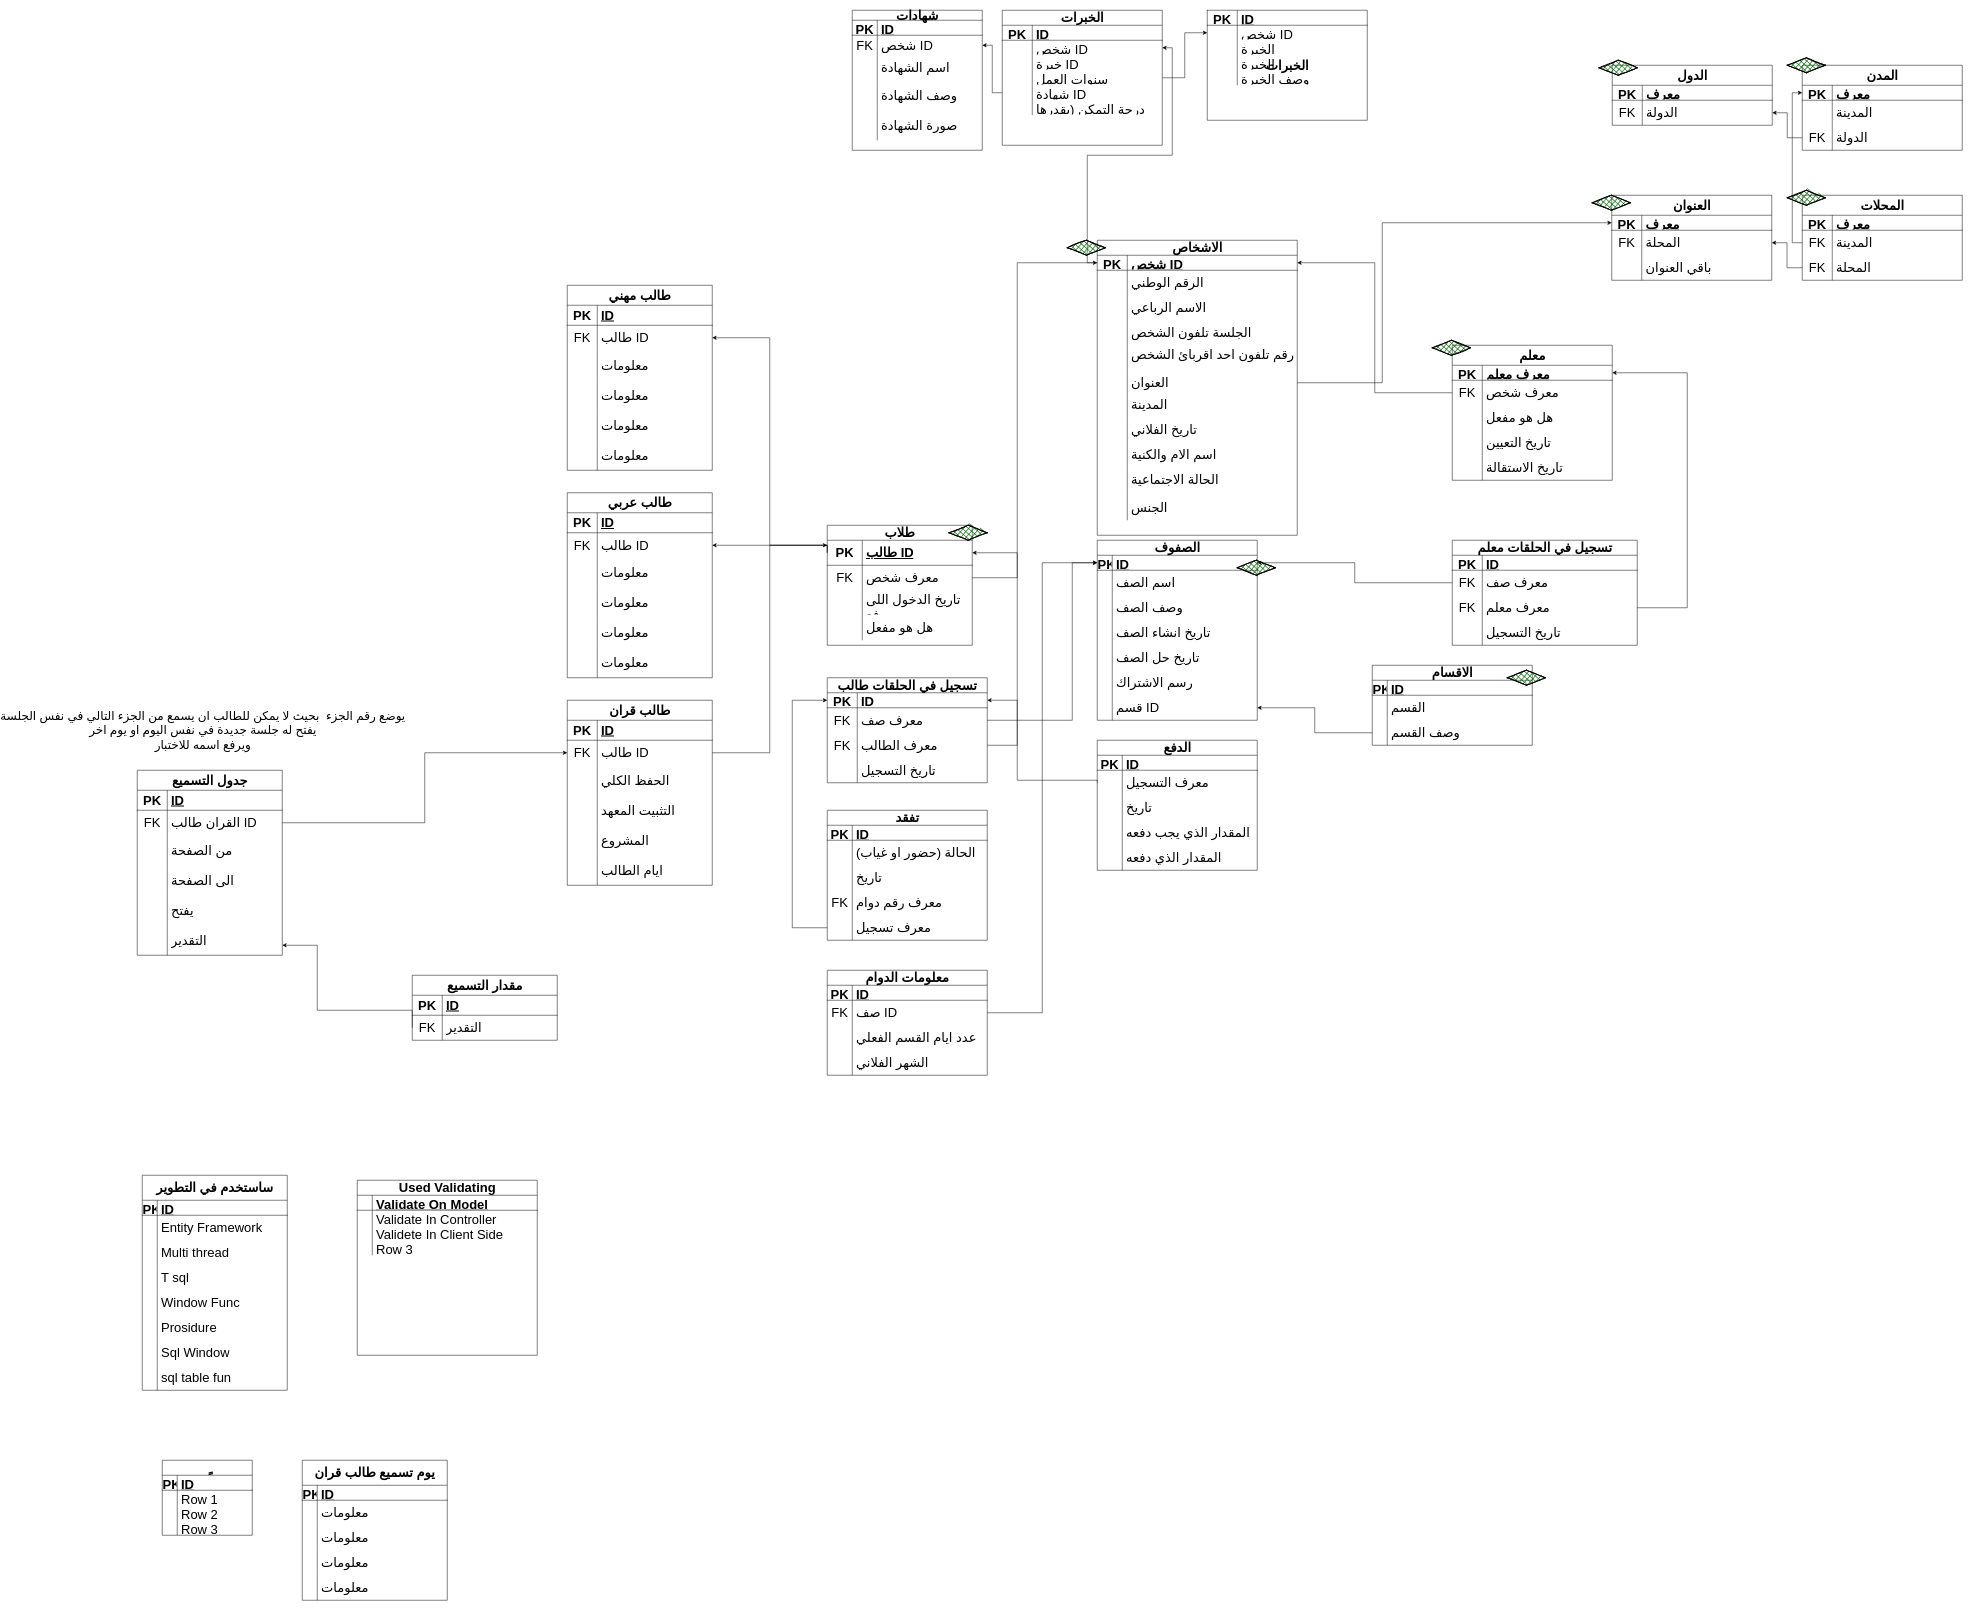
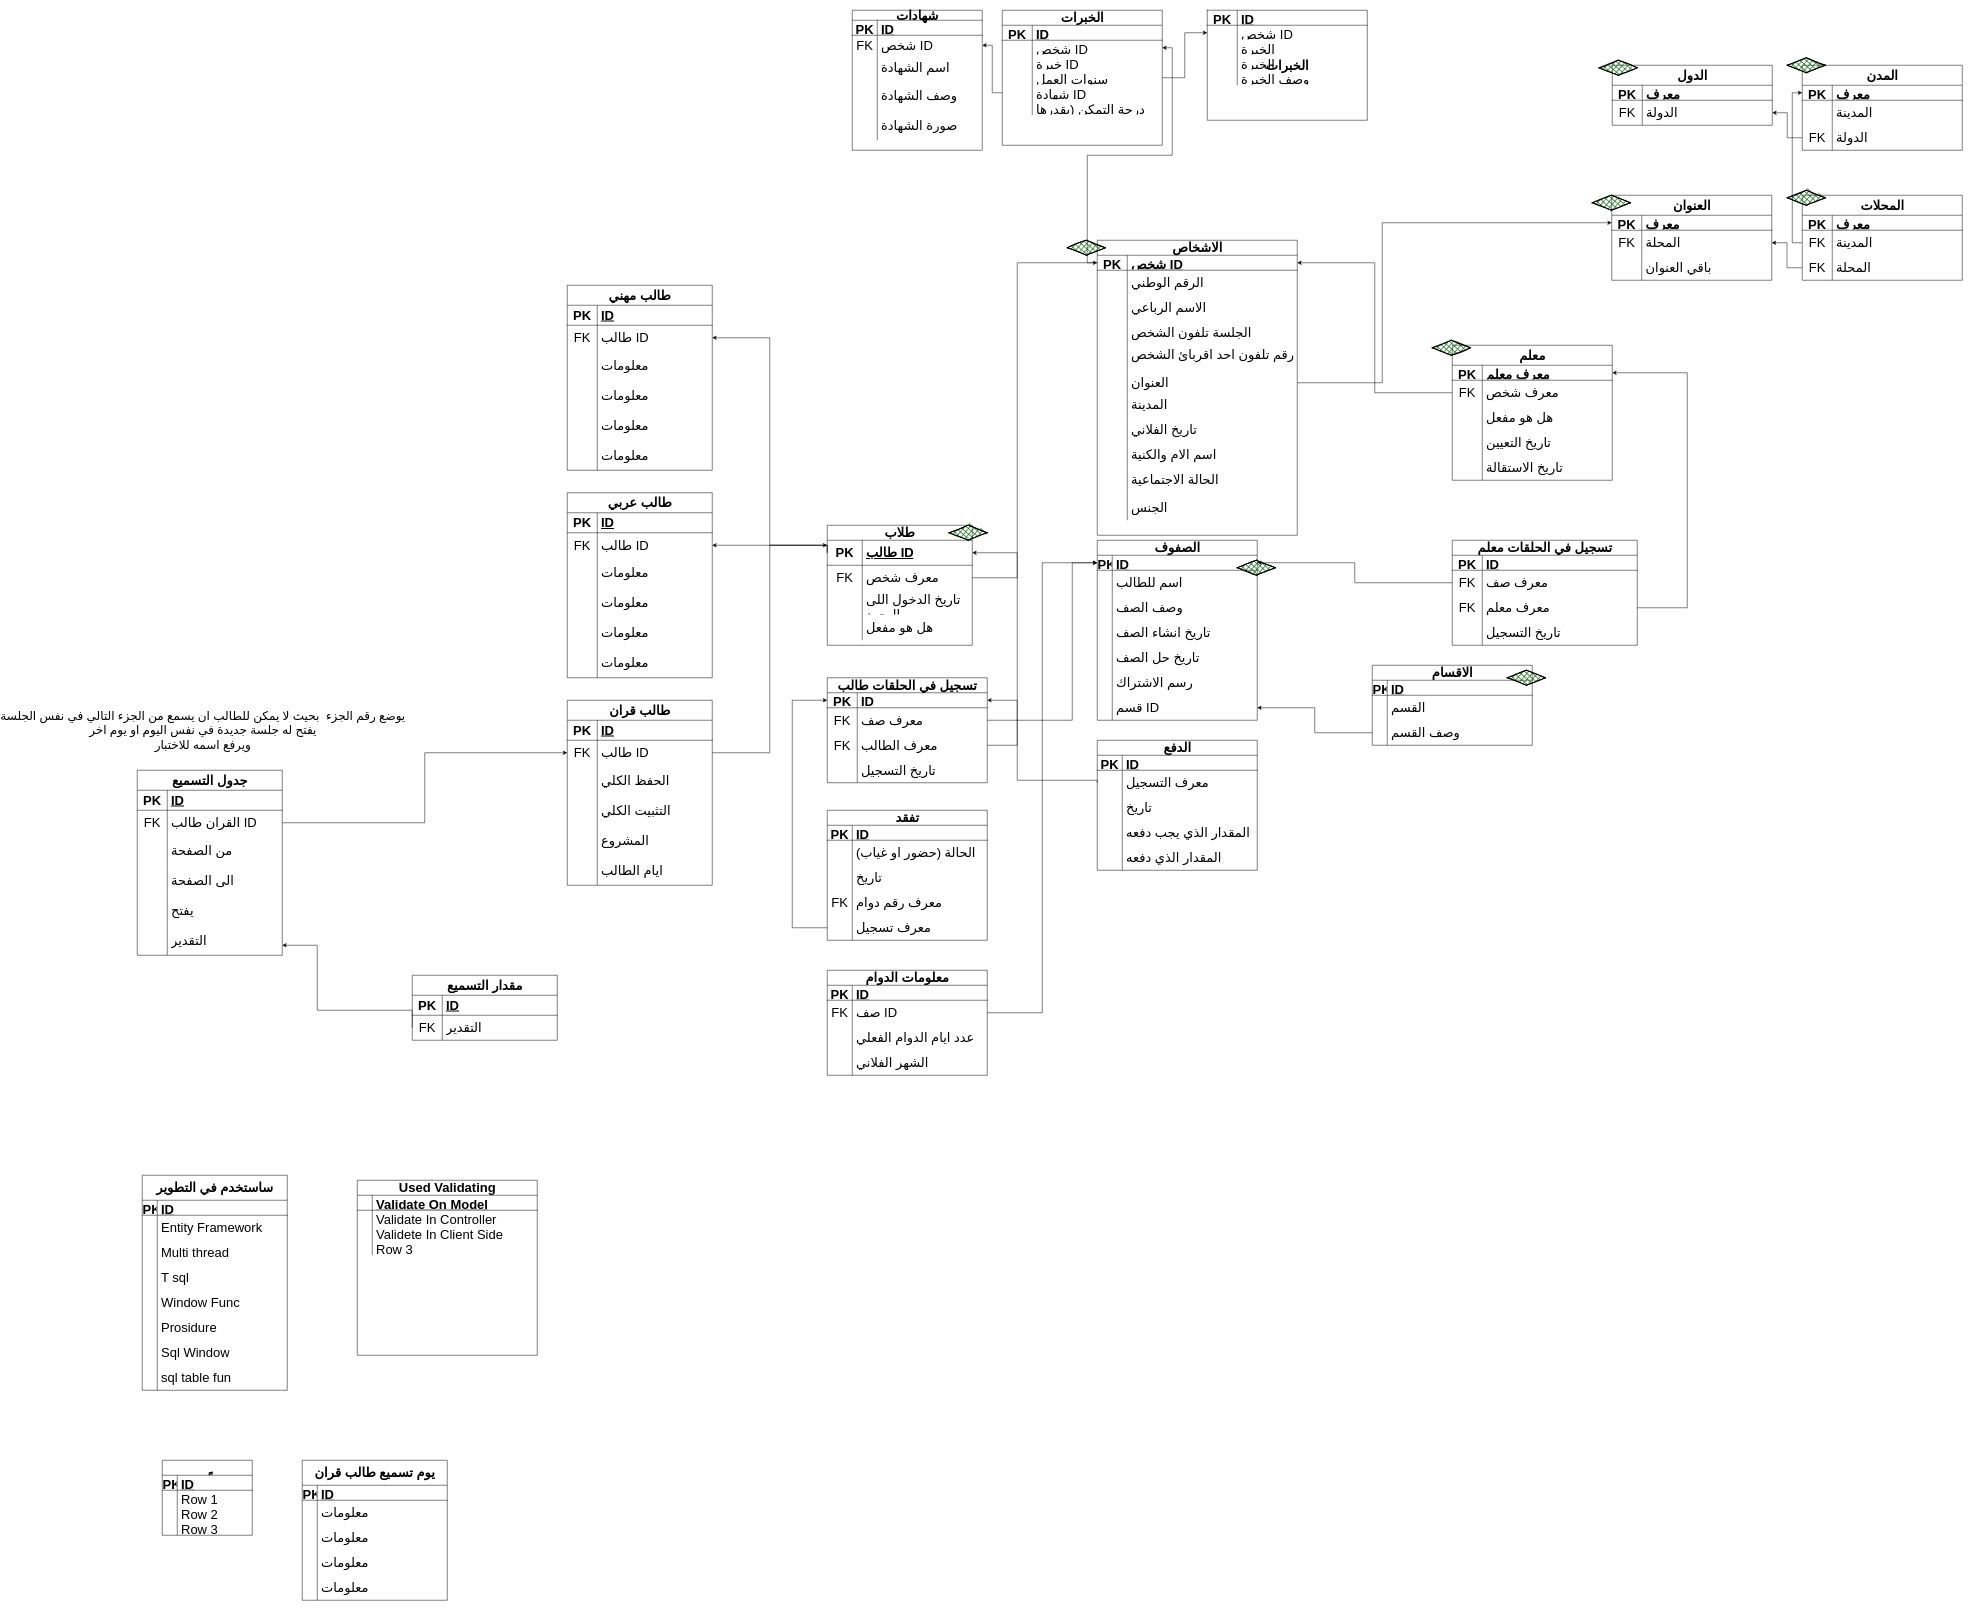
node "اسم الصف": label "اسم الصف" -> "اسم للطالب"
node "تاريخ الدخول اللى ويرفع": label "تاريخ الدخول اللى ويرفع" -> "تاريخ الدخول اللى المعهد"
node "التثبيت المعهد": label "التثبيت المعهد" -> "التثبيت الكلي"
node "عدد ايام القسم الفعلي": label "عدد ايام القسم الفعلي" -> "عدد ايام الدوام الفعلي"
